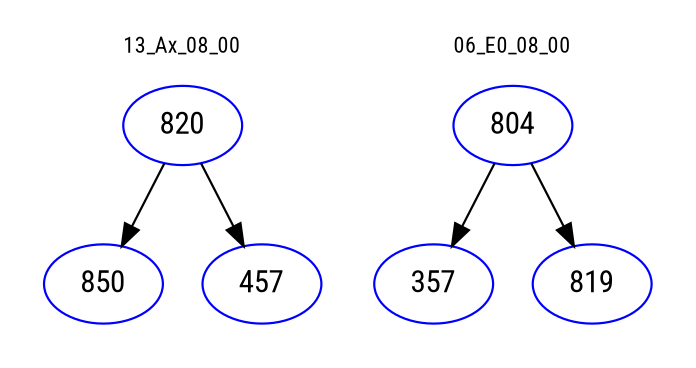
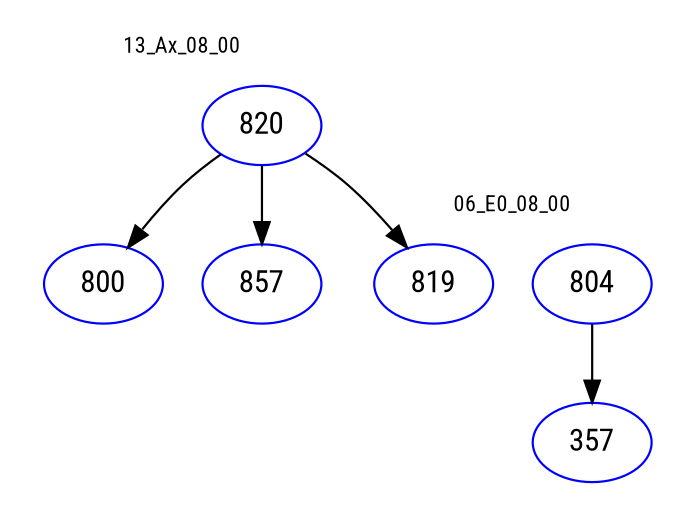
edge "804" -> "819": now "820" -> "819"
node "850": label "850" -> "800"
node "457": label "457" -> "857"
